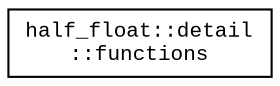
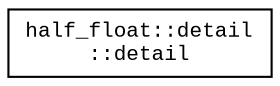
node "half_float::detail ::functions": label "half_float::detail ::functions" -> "half_float::detail ::detail"
